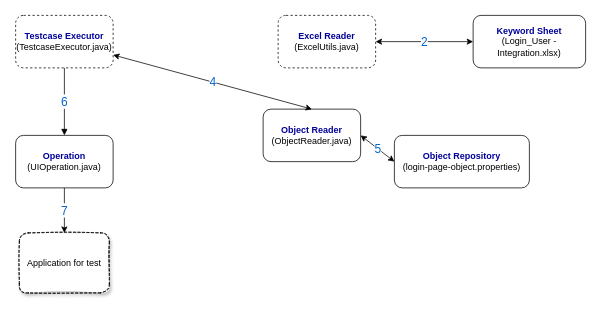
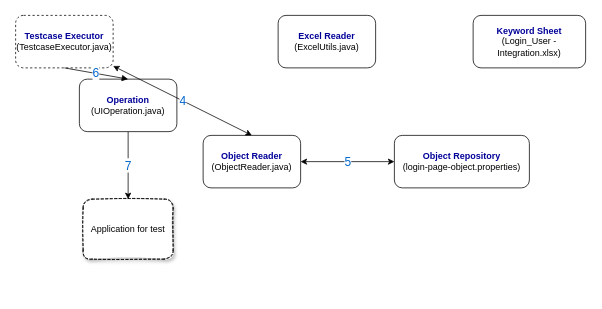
node "Excel Reader (ExcelUtils.java)": style dashed -> solid
edge "Excel Reader (ExcelUtils.java)" -- "Keyword Sheet (Login_User - Integration.xlsx)": removed, label "2"
node "Object Reader (ObjectReader.java)": moved (312, 135) -> (252, 162)
node "Operation (UIOperation.java)": moved (64, 162) -> (128, 105)
node "Application for test": moved (64, 263) -> (128, 229)
